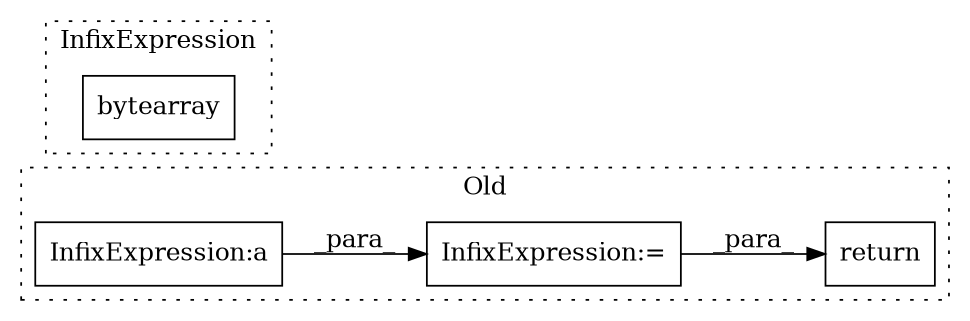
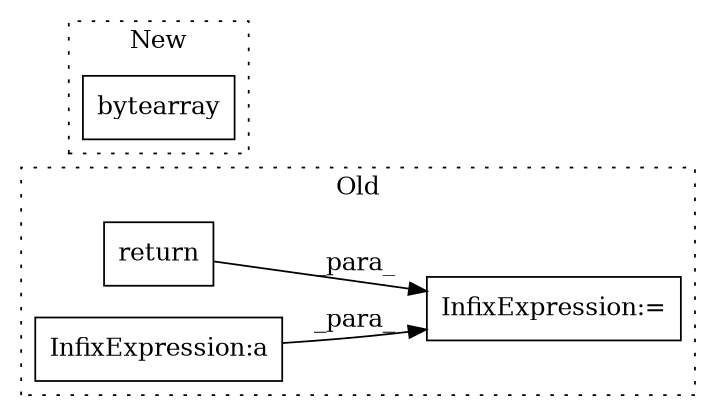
cluster "InfixExpression": label "InfixExpression" -> "New"
edge "InfixExpression:=" -> "return": reversed
